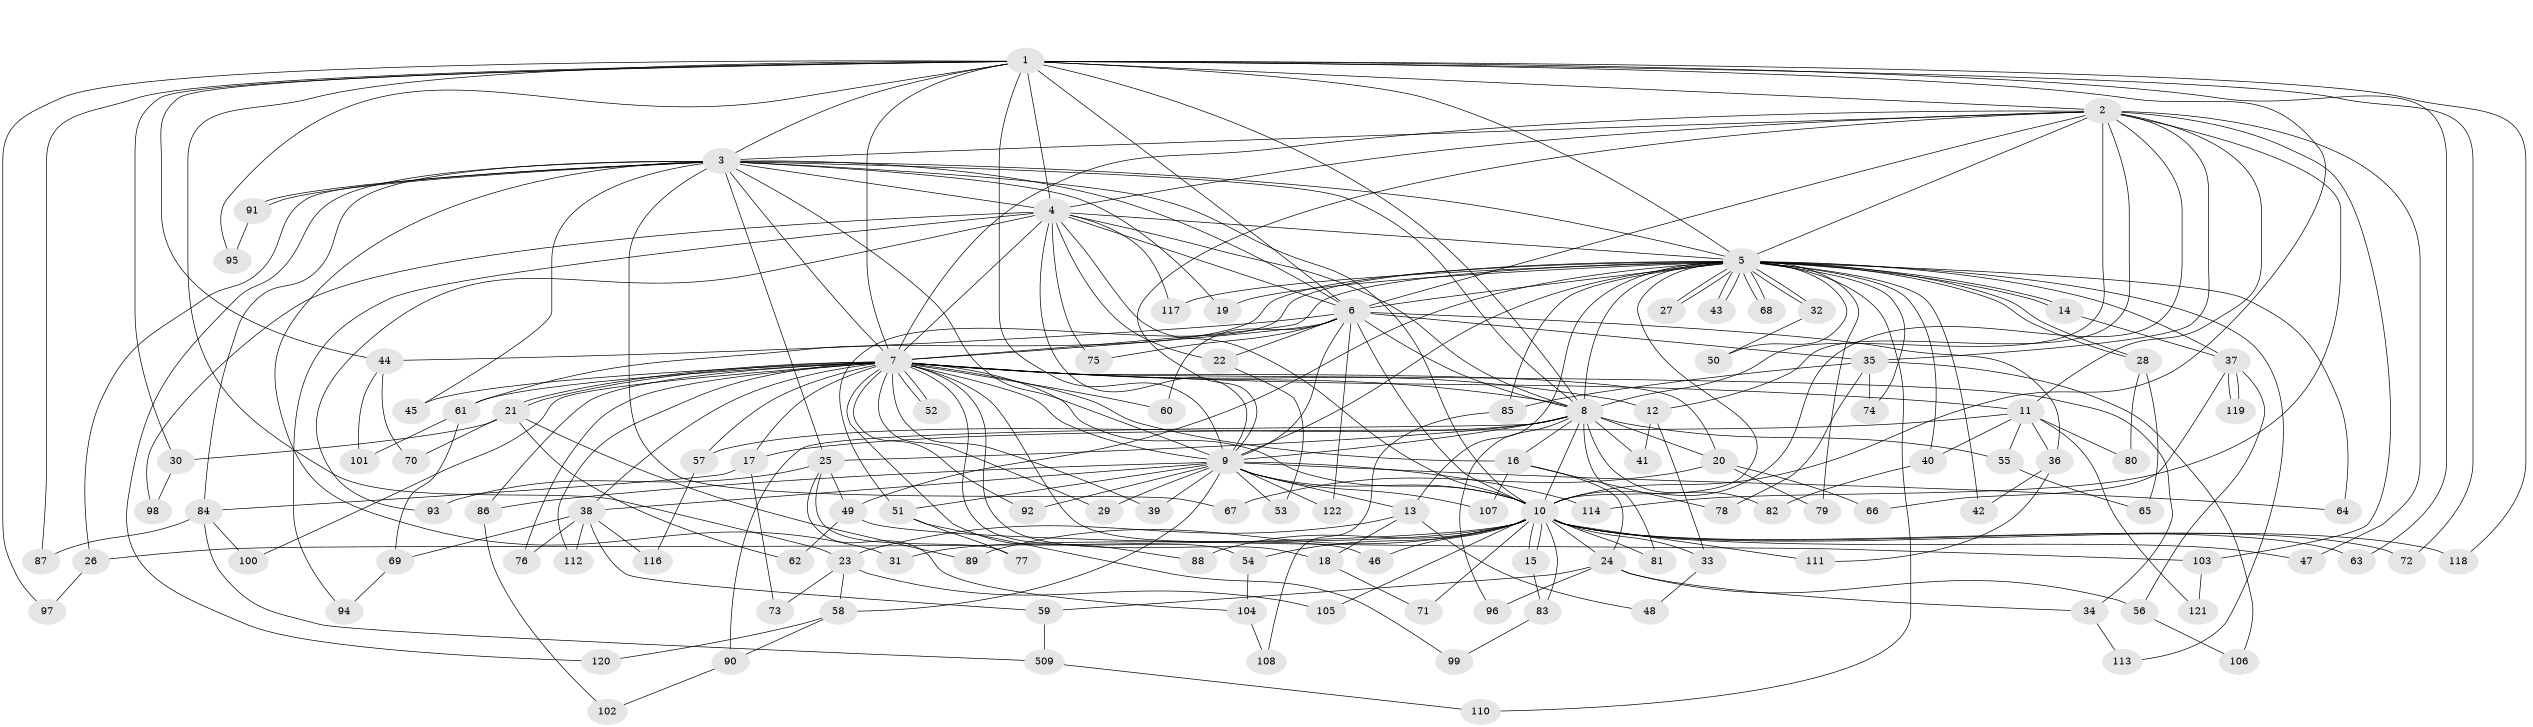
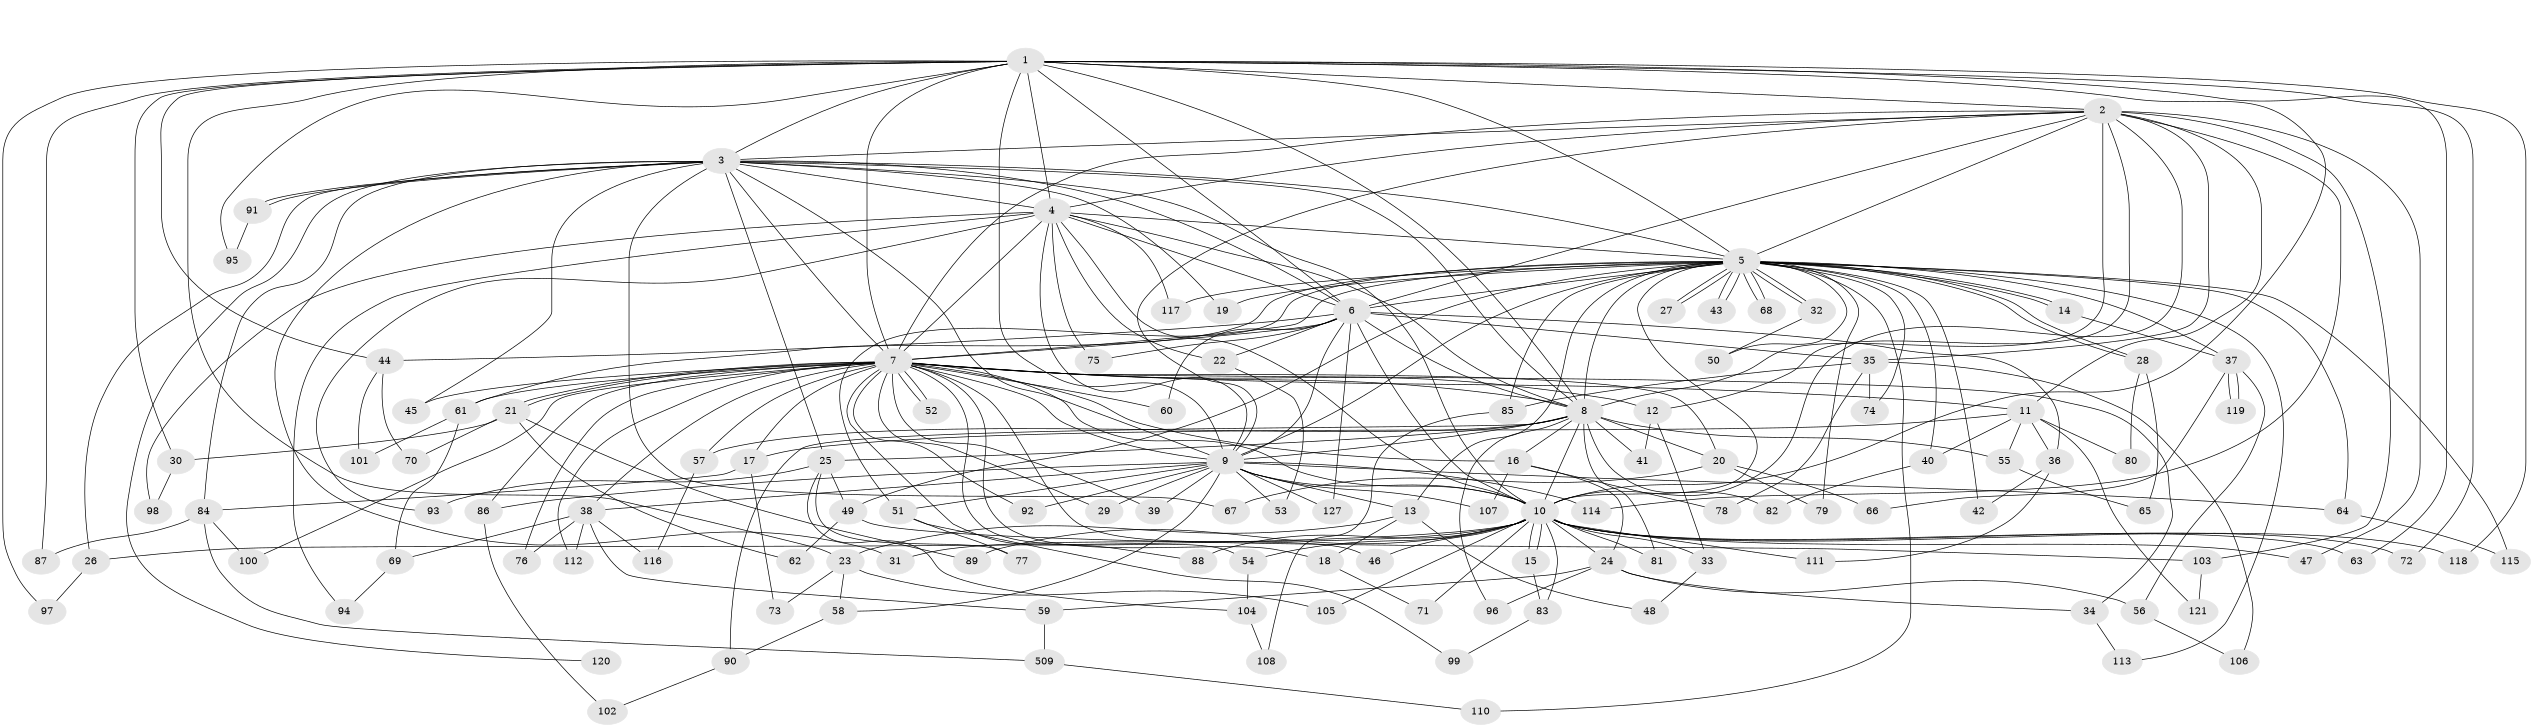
node "122": label "122" -> "127"
node "115": added
edge "58" -- "120": removed
